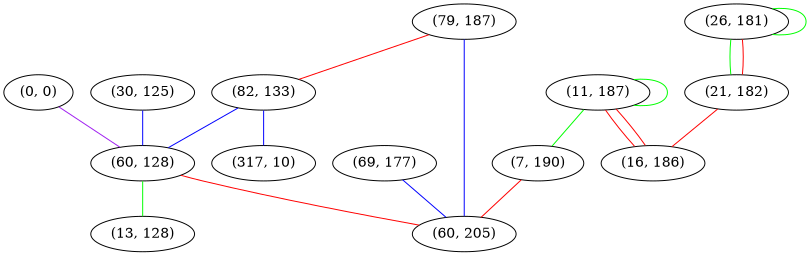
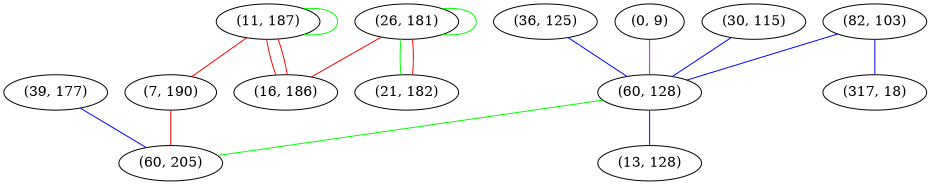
node "(79, 187)": removed
node "(36, 125)": added
node "(0, 0)": label "(0, 0)" -> "(0, 9)"
node "(30, 125)": label "(30, 125)" -> "(30, 115)"
node "(82, 133)": label "(82, 133)" -> "(82, 103)"
edge "(11, 187)" -- "(7, 190)": color green -> red
edge "(21, 182)" -- "(16, 186)": now "(26, 181)" -- "(16, 186)"
node "(317, 10)": label "(317, 10)" -> "(317, 18)"
node "(69, 177)": label "(69, 177)" -> "(39, 177)"
edge "(60, 128)" -- "(13, 128)": color green -> blue
edge "(60, 128)" -- "(60, 205)": color red -> green
